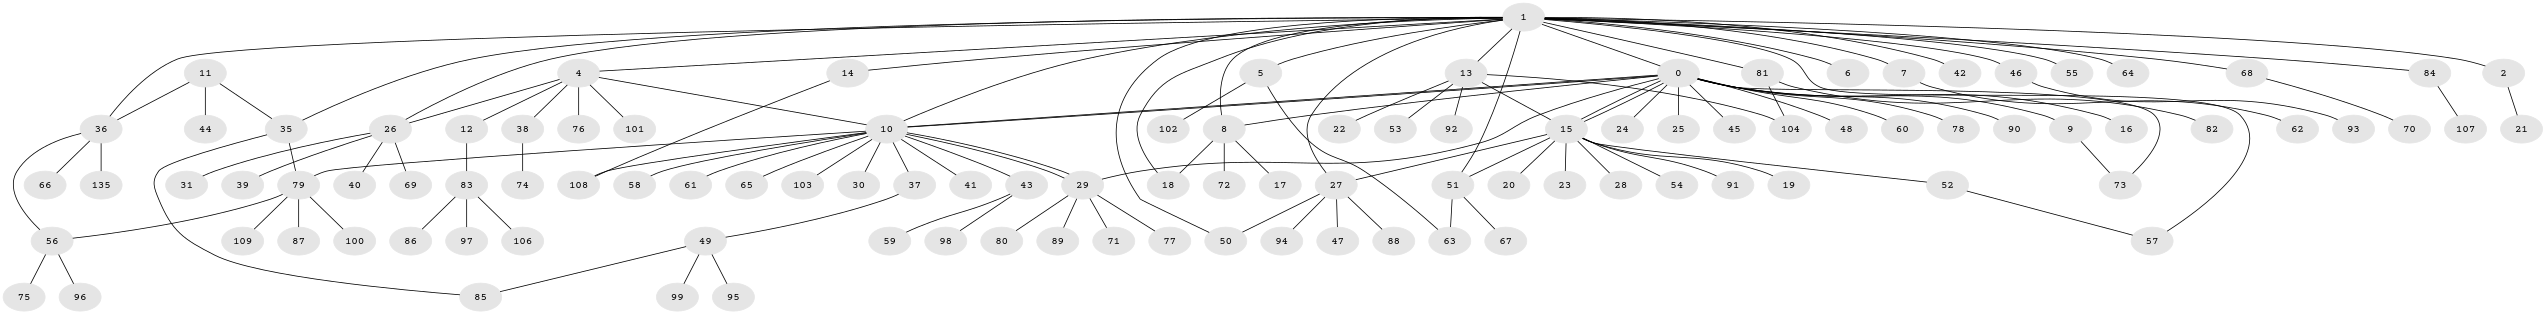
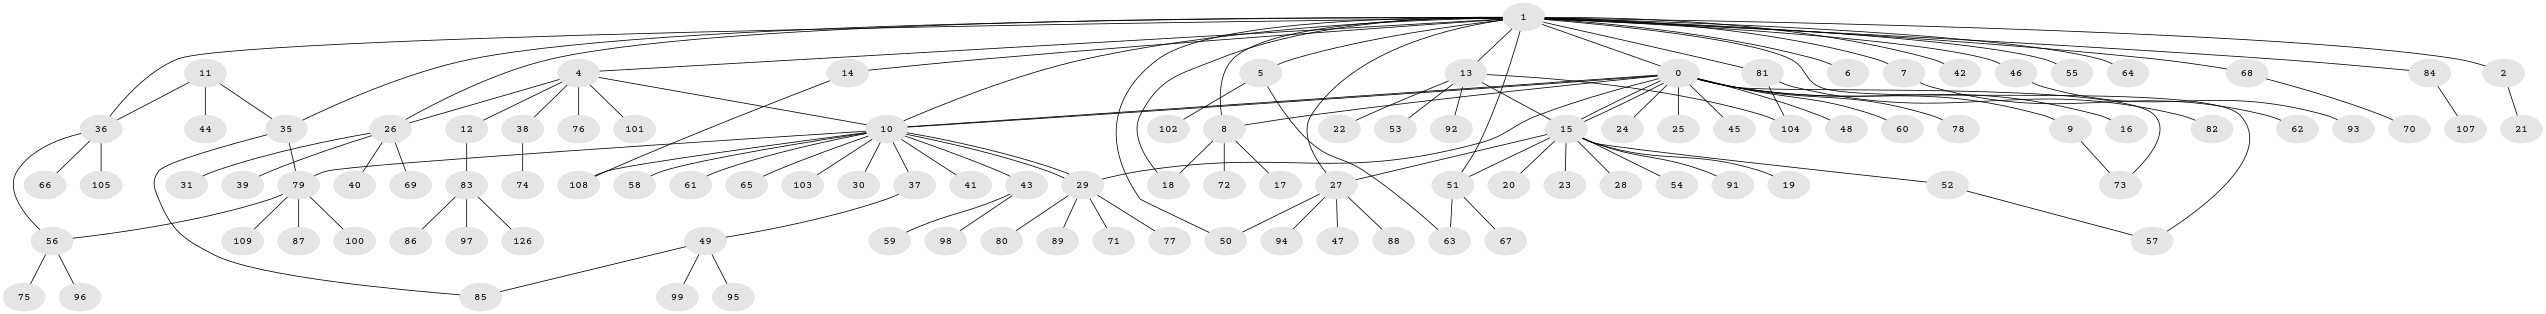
node "90": removed
node "135": label "135" -> "105"
node "106": label "106" -> "126"
